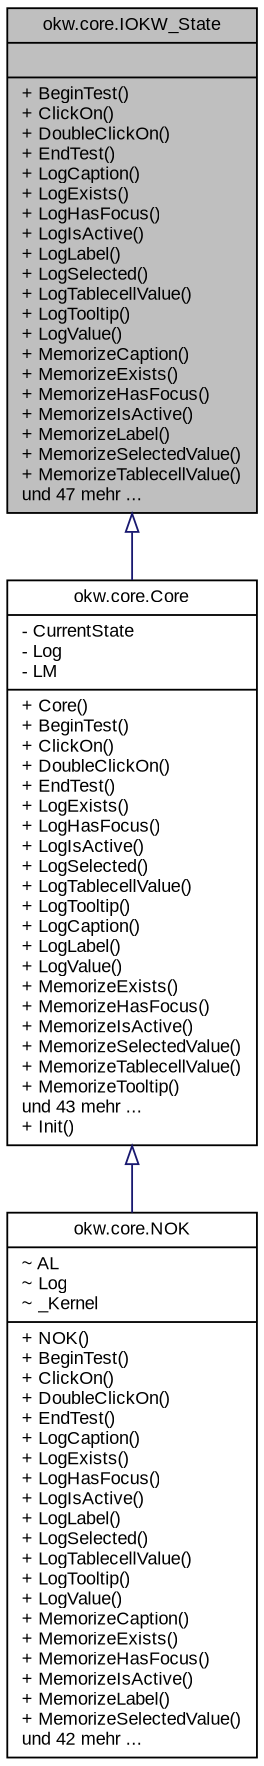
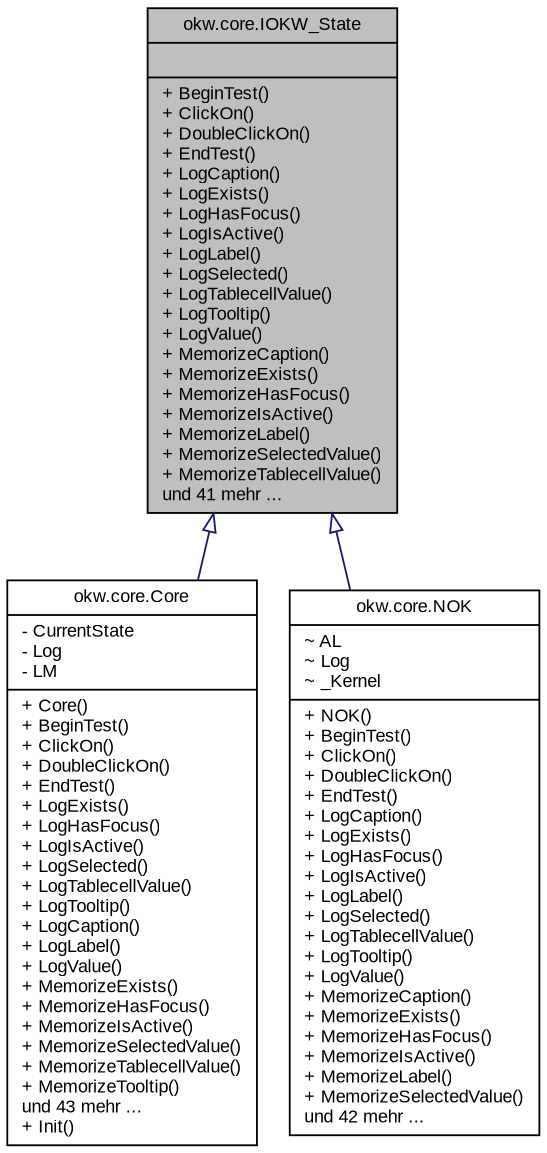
node "okw.core.IOKW_State": text "und 47 mehr ..." -> "und 41 mehr ..."
edge "okw.core.NOK" -> "okw.core.Core": now "okw.core.NOK" -> "okw.core.IOKW_State"
